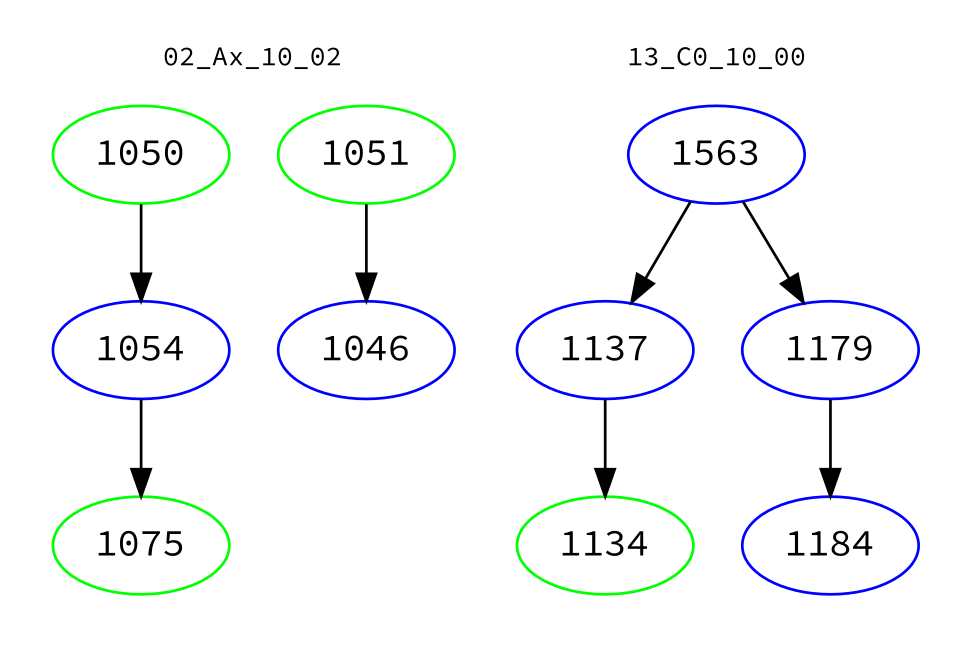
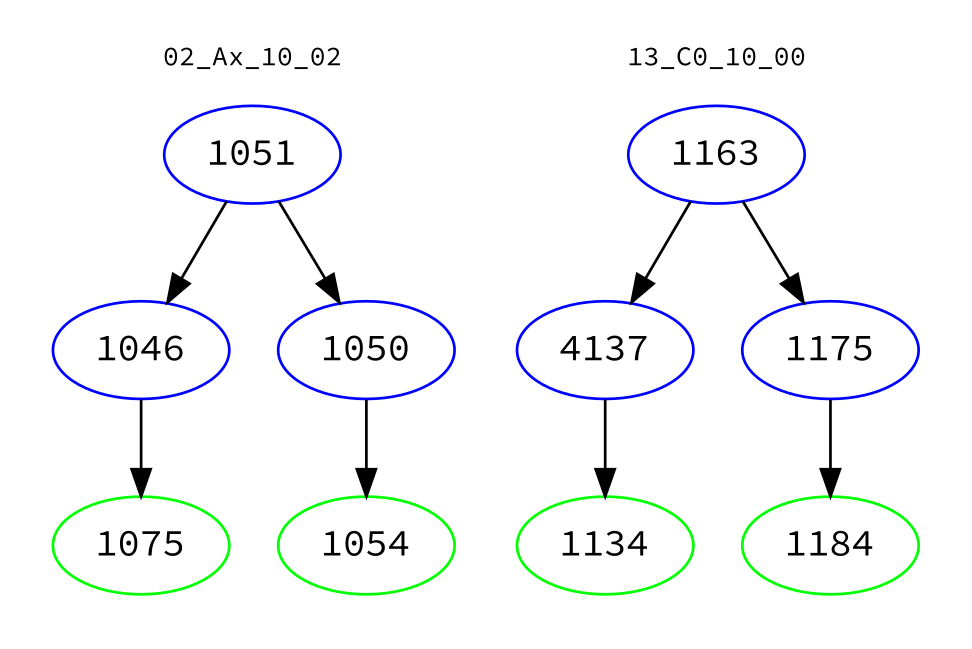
node "1050": color green -> blue
node "1051": color green -> blue
node "1563": label "1563" -> "1163"
edge "1051" -> "1050": added
node "1054": color blue -> green
node "1137": label "1137" -> "4137"
node "1179": label "1179" -> "1175"
edge "1054" -> "1075": now "1046" -> "1075"
node "1184": color blue -> green
